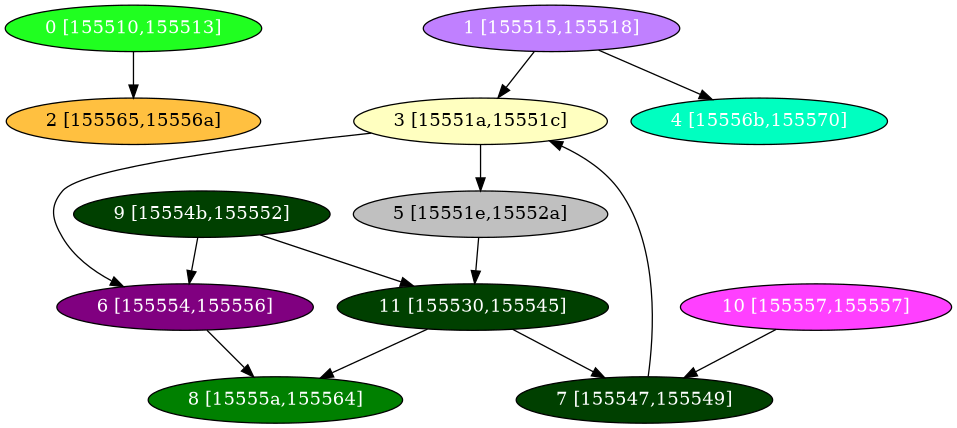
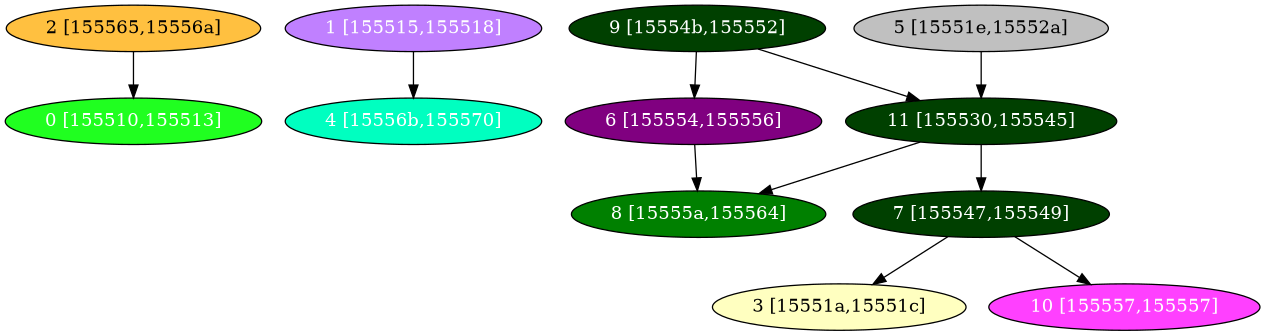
edge "0 [155510,155513]" -> "2 [155565,15556a]": reversed
edge "1 [155515,155518]" -> "3 [15551a,15551c]": removed
edge "3 [15551a,15551c]" -> "5 [15551e,15552a]": removed
edge "3 [15551a,15551c]" -> "6 [155554,155556]": removed
edge "10 [155557,155557]" -> "7 [155547,155549]": reversed
